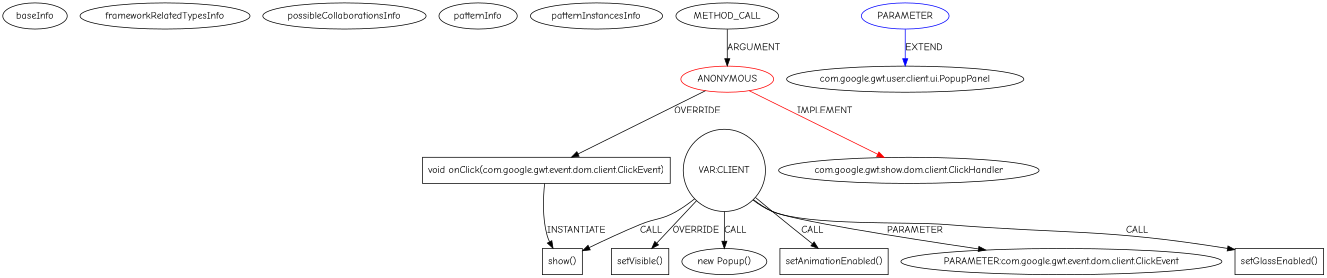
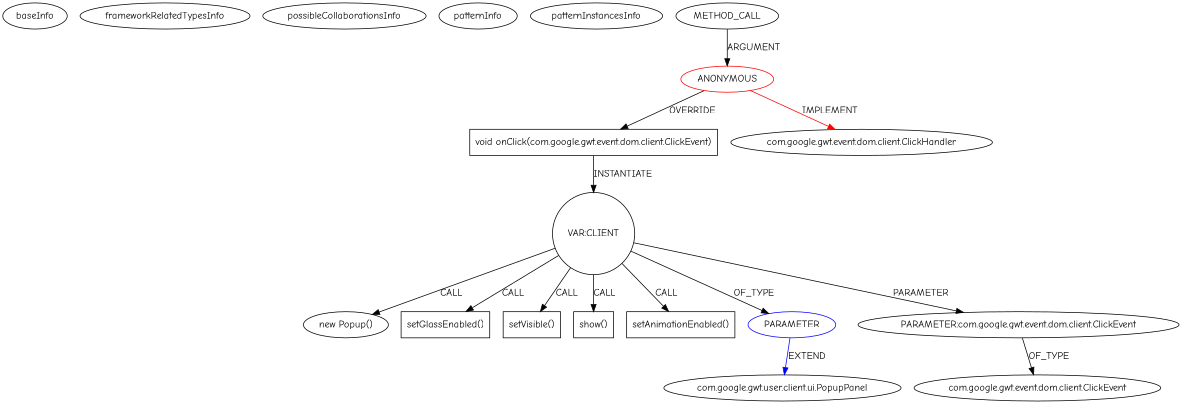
node "com.google.gwt.show.dom.client.ClickHandler": label "com.google.gwt.show.dom.client.ClickHandler" -> "com.google.gwt.event.dom.client.ClickHandler"
edge "void onClick(com.google.gwt.event.dom.client.ClickEvent)" -> "show()": now "void onClick(com.google.gwt.event.dom.client.ClickEvent)" -> "VAR:CLIENT"
edge "VAR:CLIENT" -> "setVisible()": label "OVERRIDE" -> "CALL"
edge "VAR:CLIENT" -> "PARAMETER": added, label "OF_TYPE"
node "com.google.gwt.event.dom.client.ClickEvent": added
